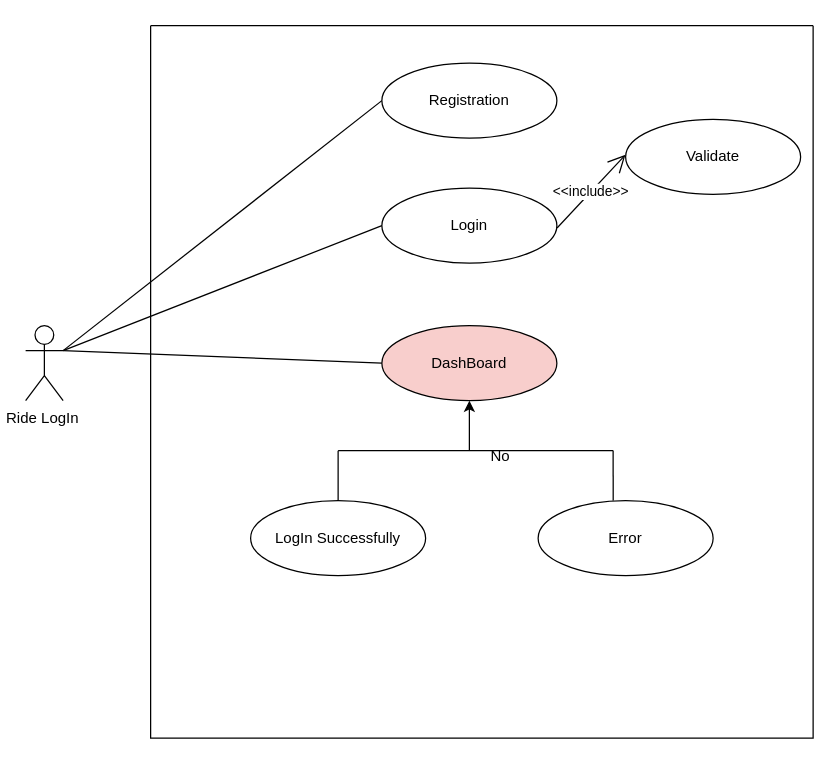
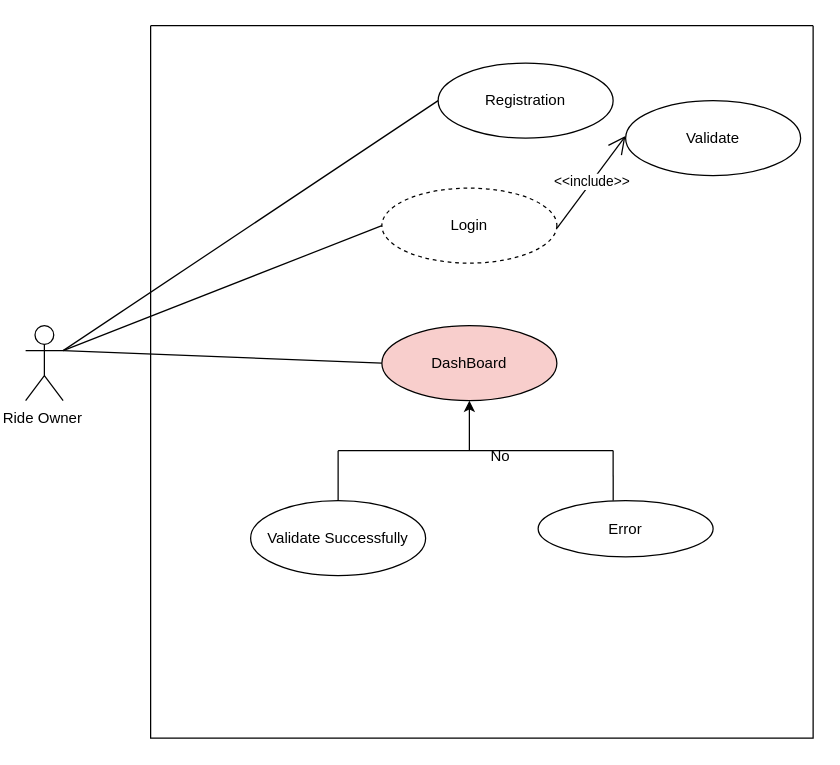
node "Registration": moved (469, 101) -> (526, 101)
node "Validate": moved (713, 157) -> (713, 138)
node "Login": style solid -> dashed
node "Ride LogIn": label "Ride LogIn" -> "Ride Owner"
node "LogIn Successfully": label "LogIn Successfully" -> "Validate Successfully"
node "Error": size 175x75 -> 175x56
